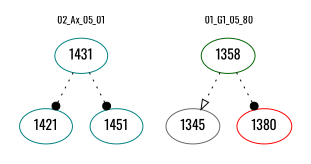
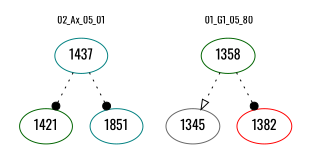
node "1431": label "1431" -> "1437"
node "1421": color teal -> darkgreen
node "1451": label "1451" -> "1851"
node "1380": label "1380" -> "1382"
